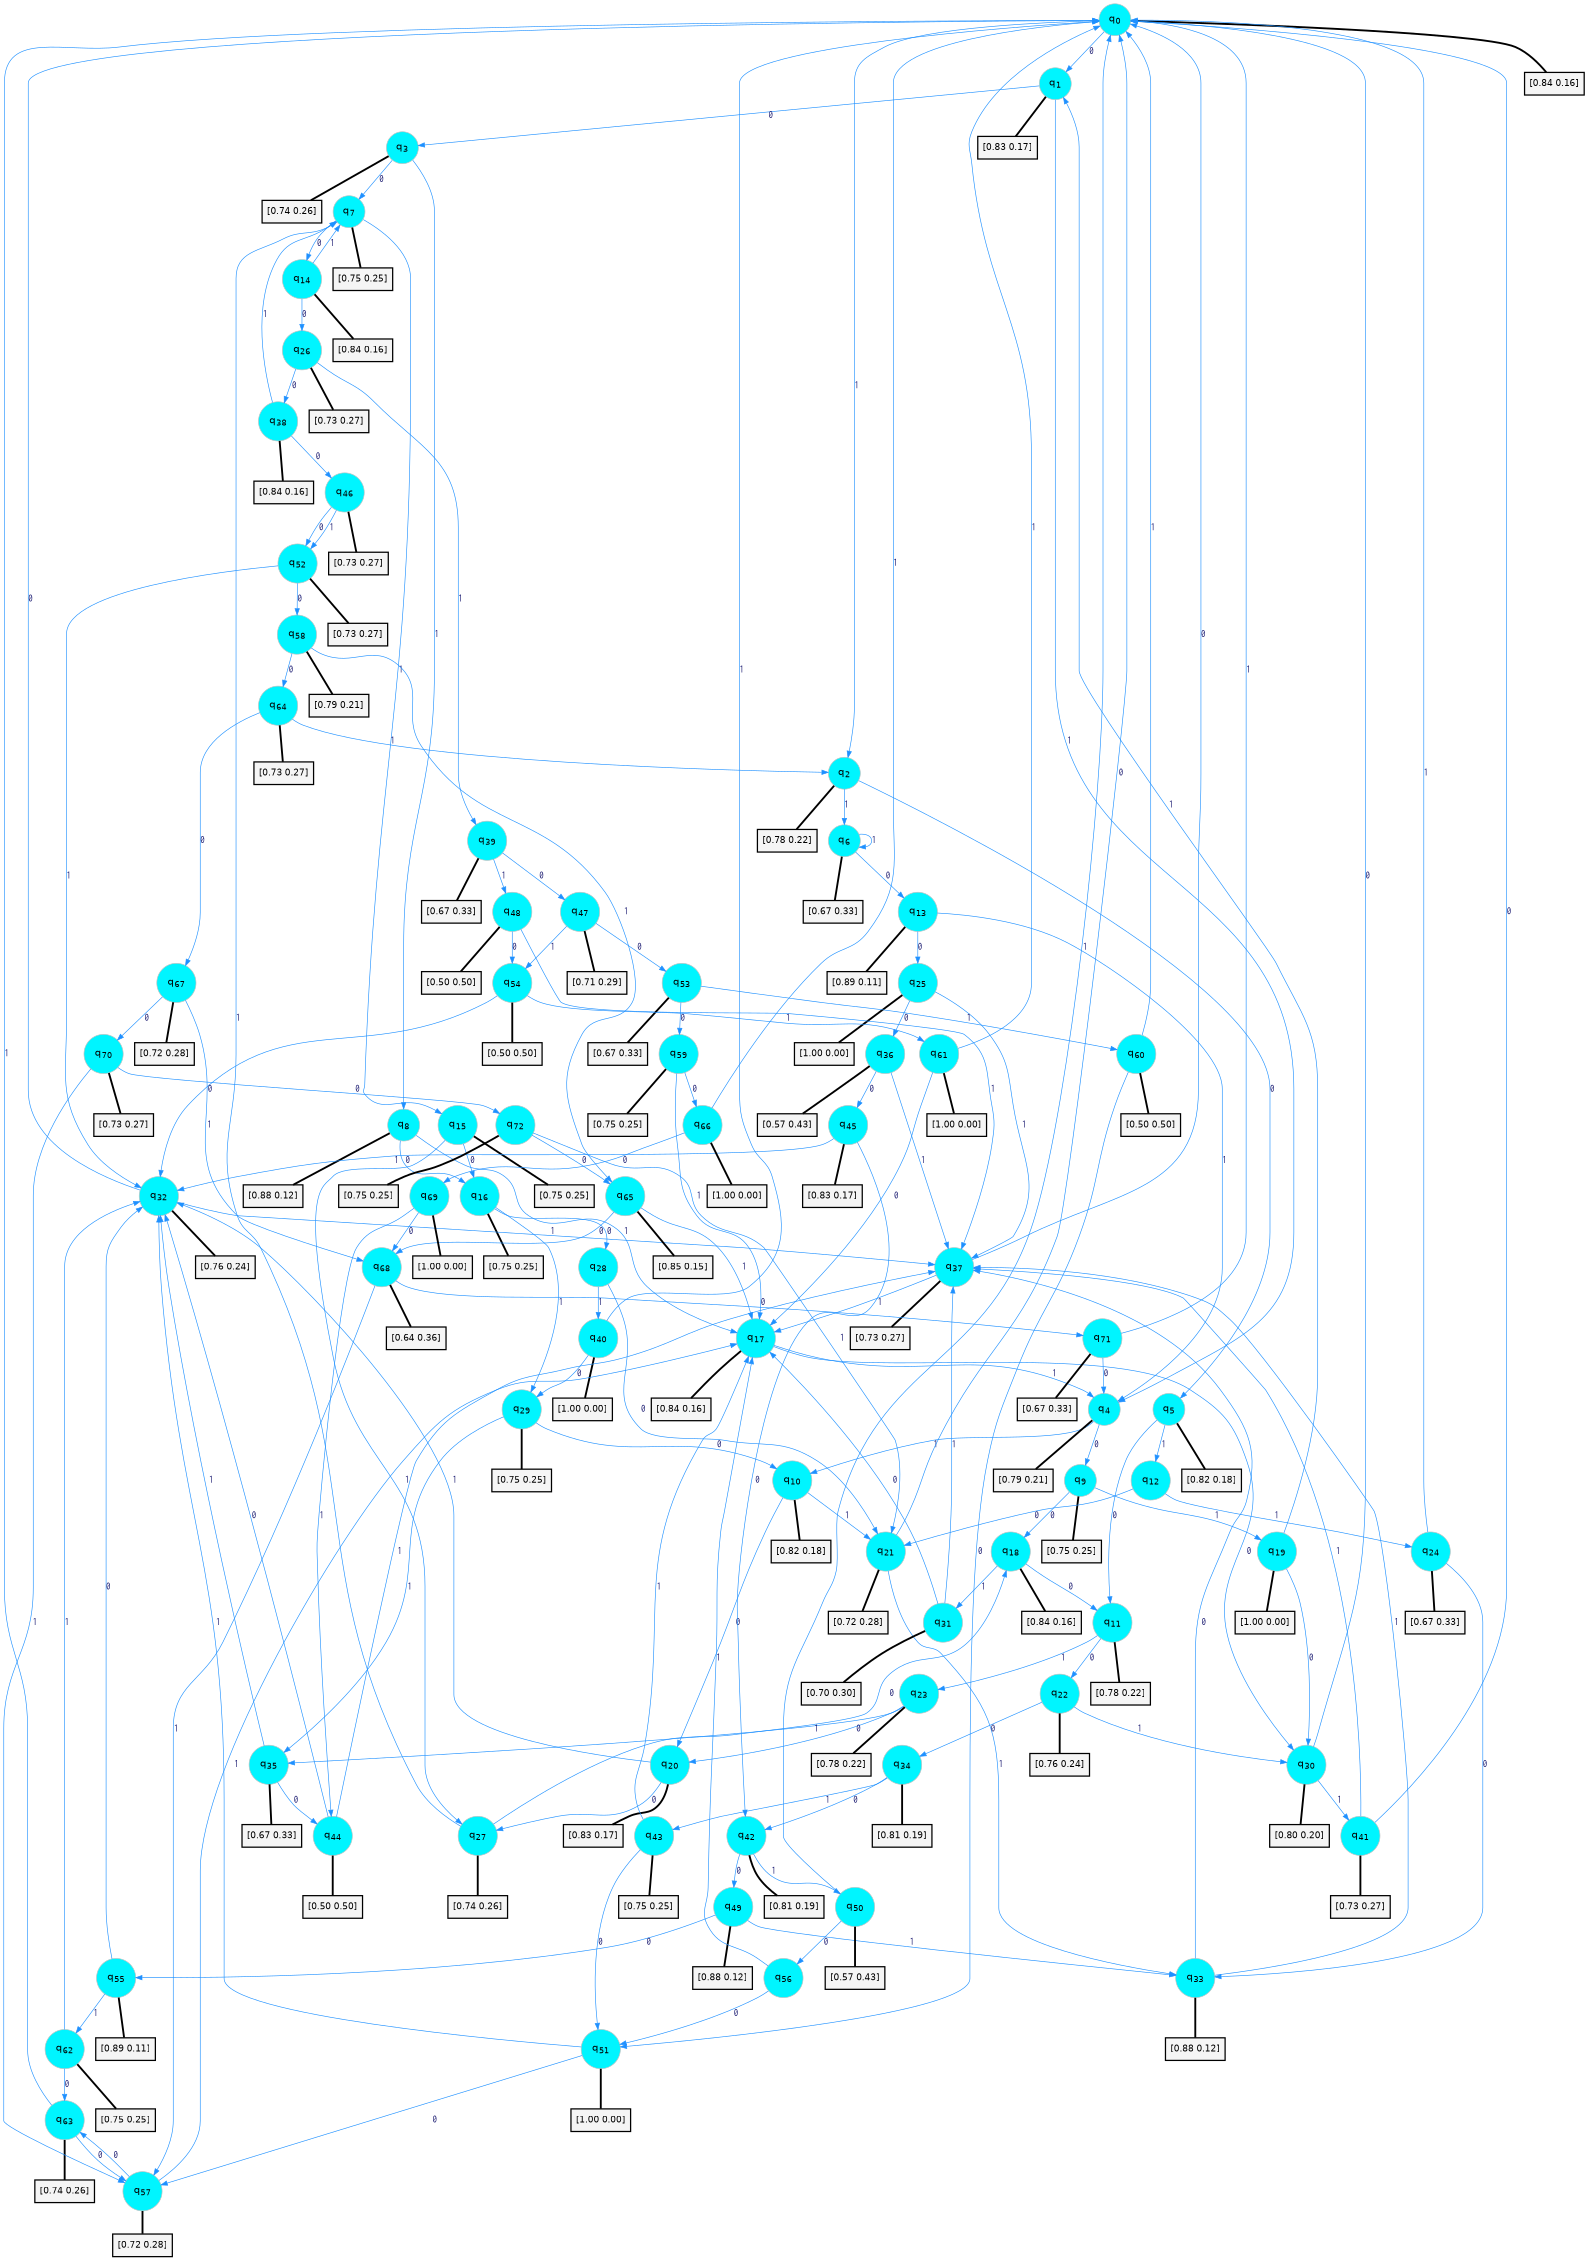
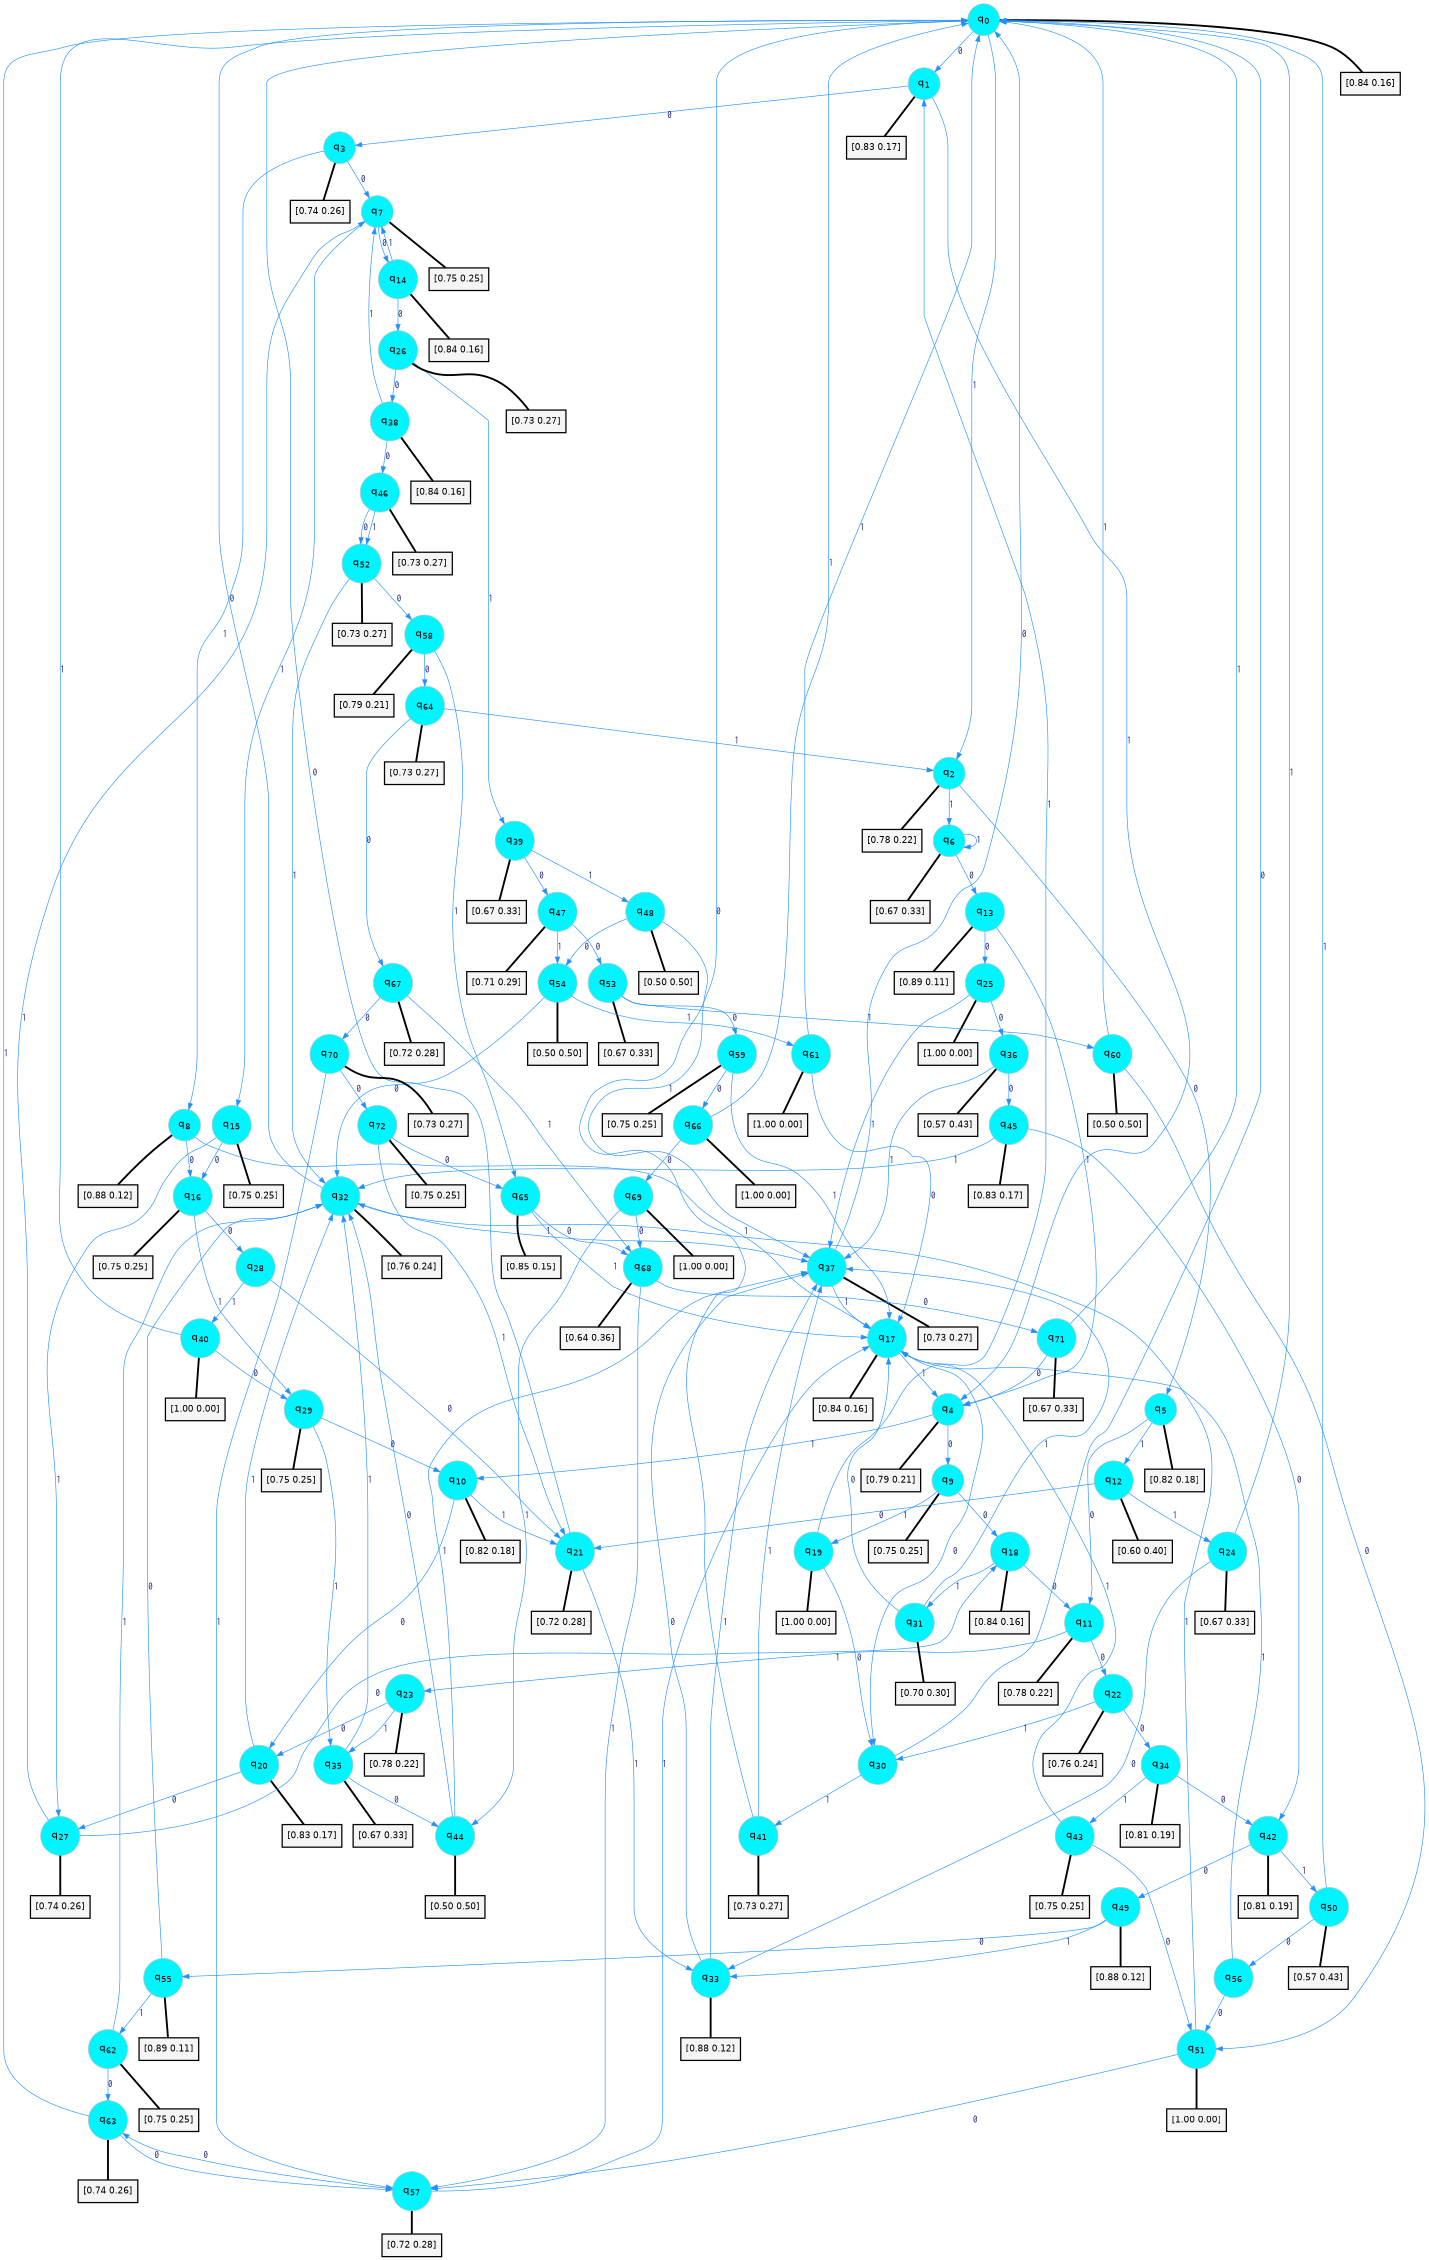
node "[0.60 0.40]": added
node "[0.80 0.20]": removed
